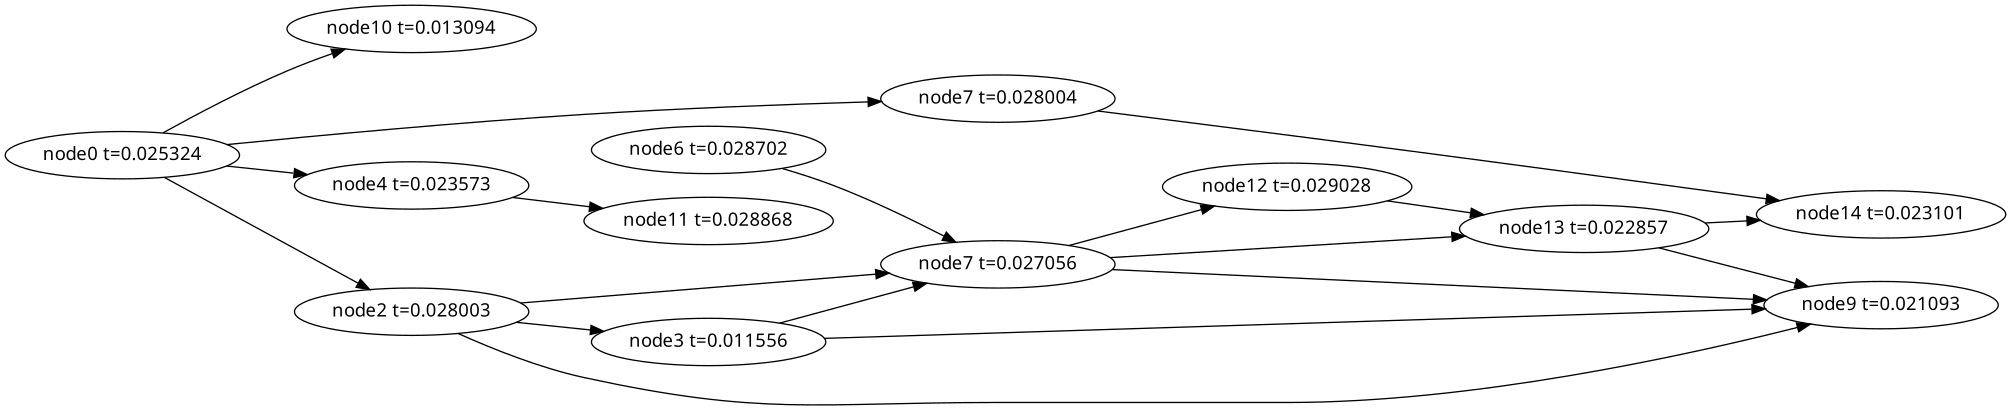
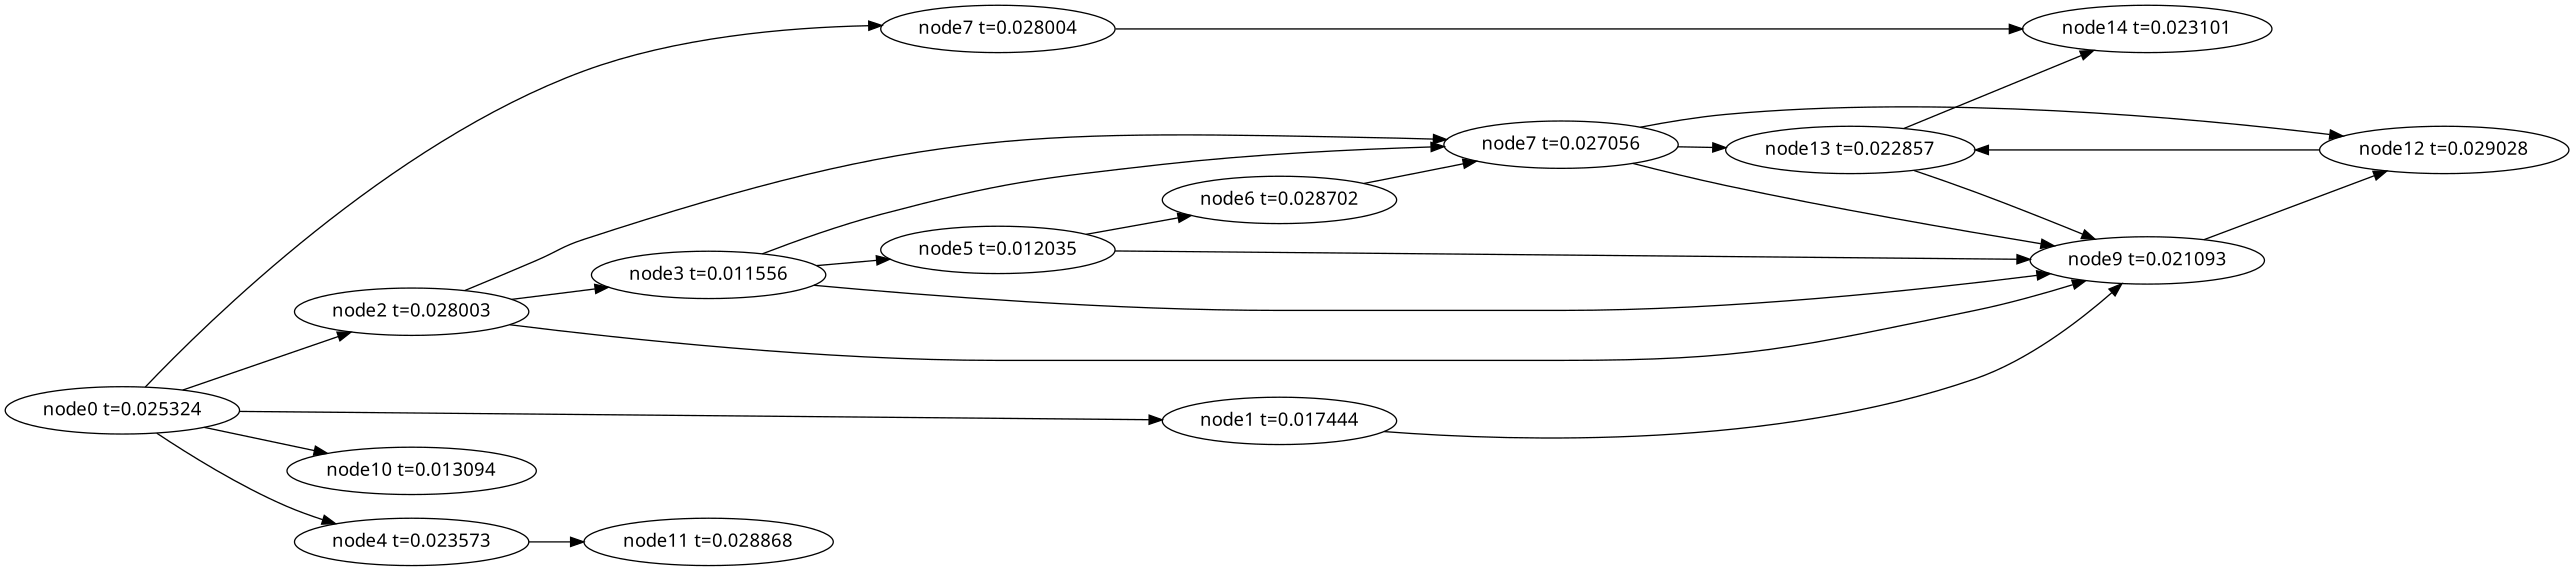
edge "node9 t=0.021093" -> "node12 t=0.029028": added
node "node5 t=0.012035": added
node "node1 t=0.017444": added
